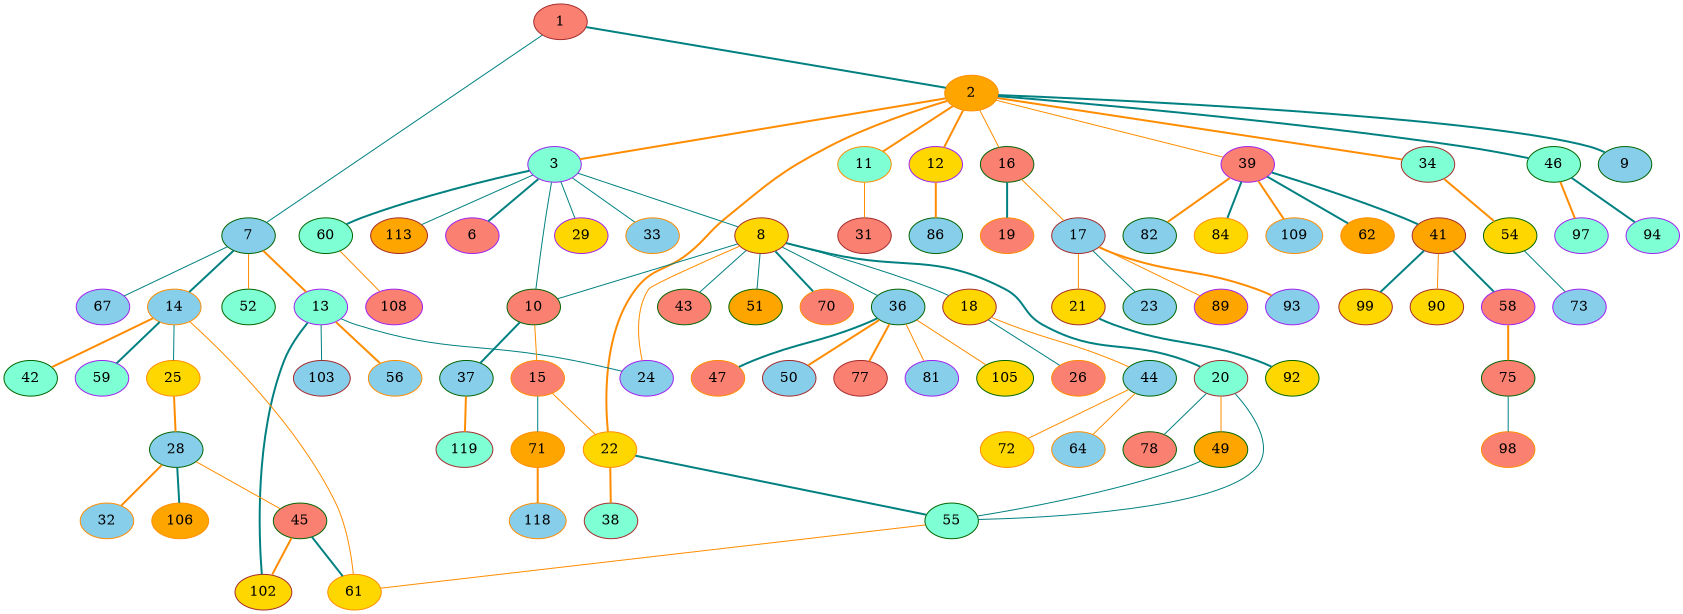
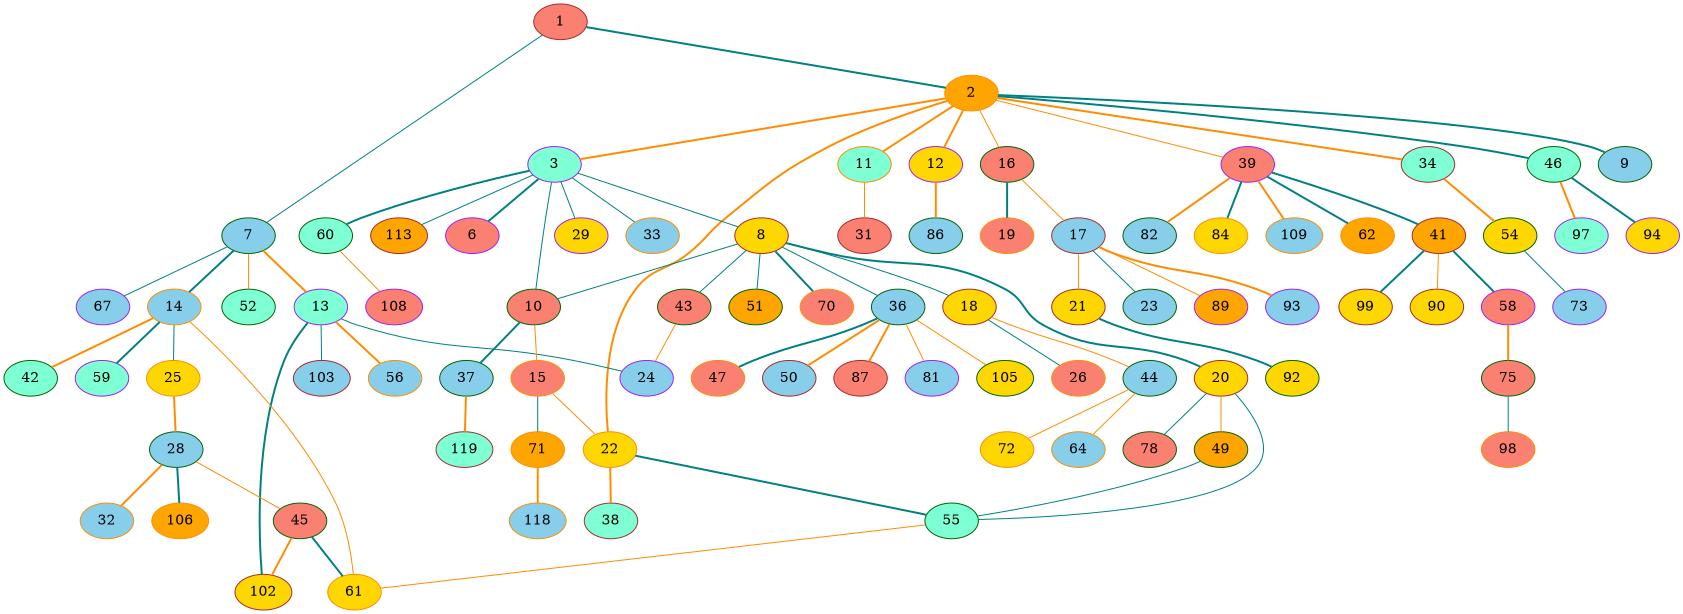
node "94": fillcolor aquamarine -> gold
edge "8" -- "24": now "43" -- "24"
node "77": label "77" -> "87"
node "20": fillcolor aquamarine -> gold
